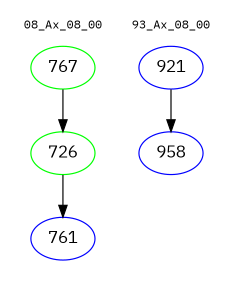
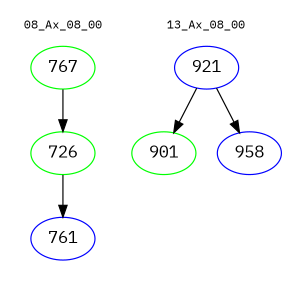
cluster "93_Ax_08_00": label "93_Ax_08_00" -> "13_Ax_08_00"
node "901": added
